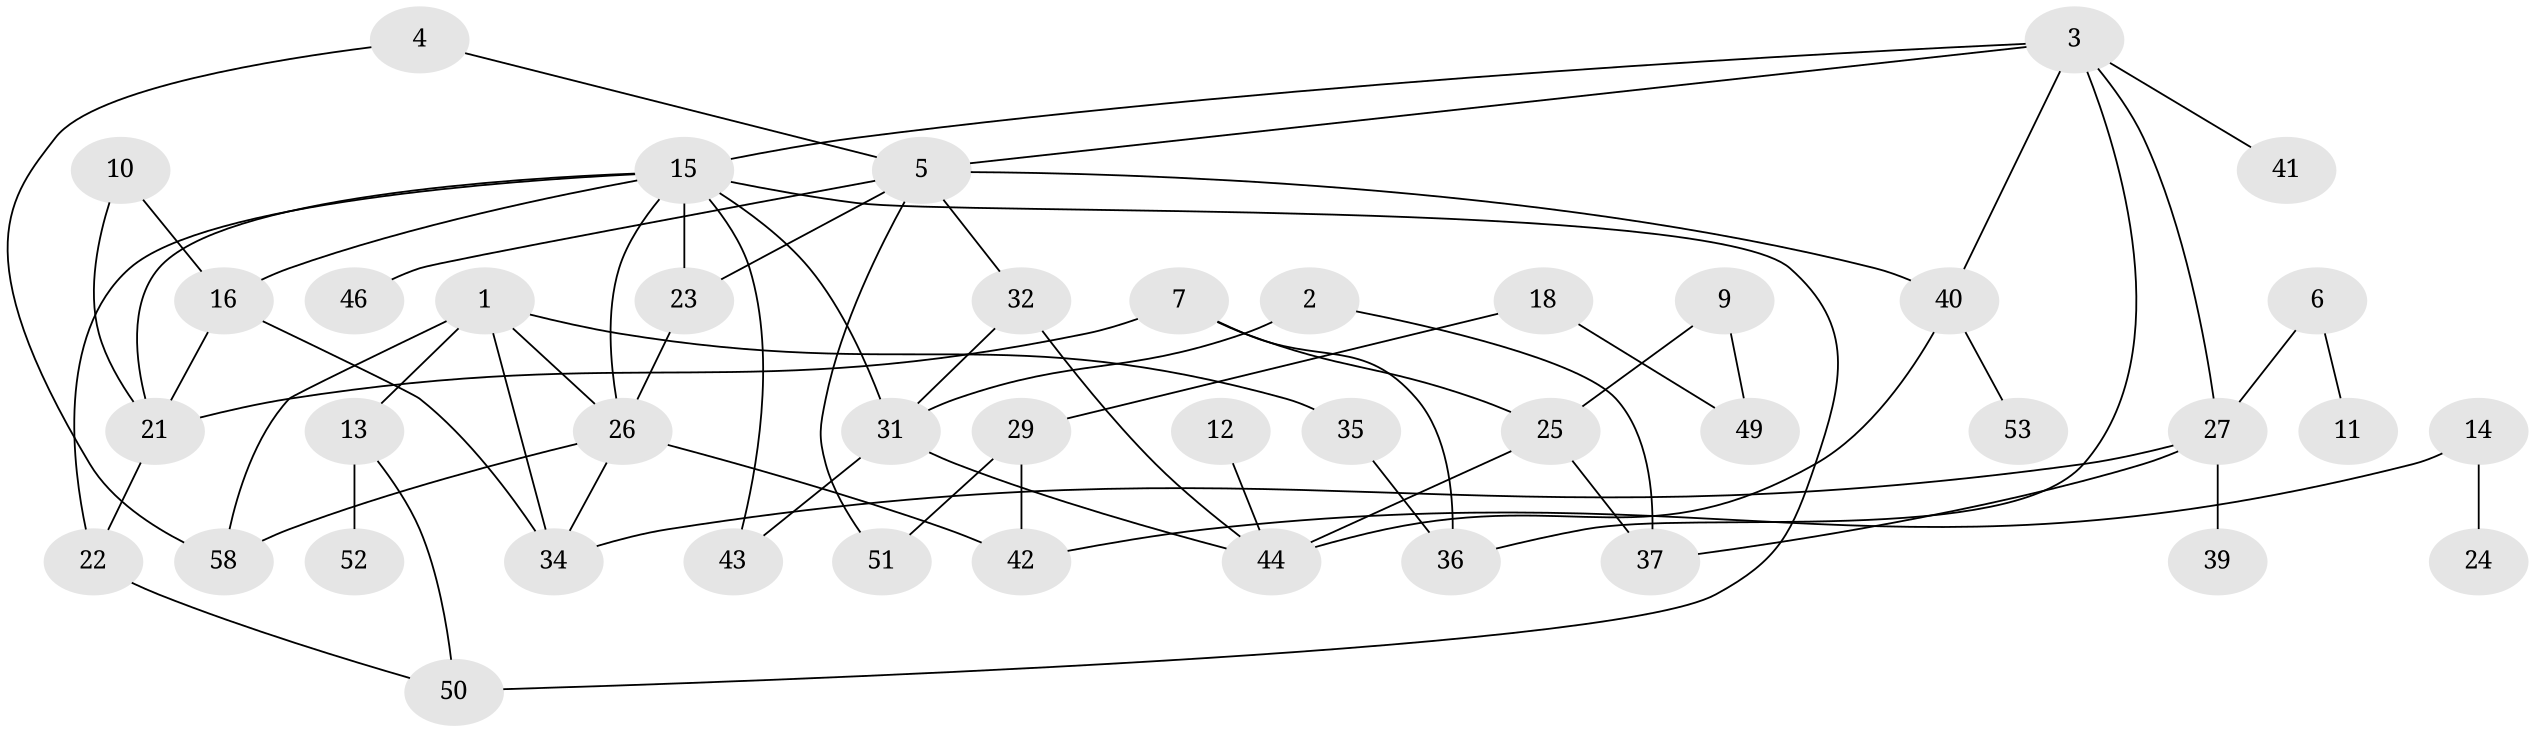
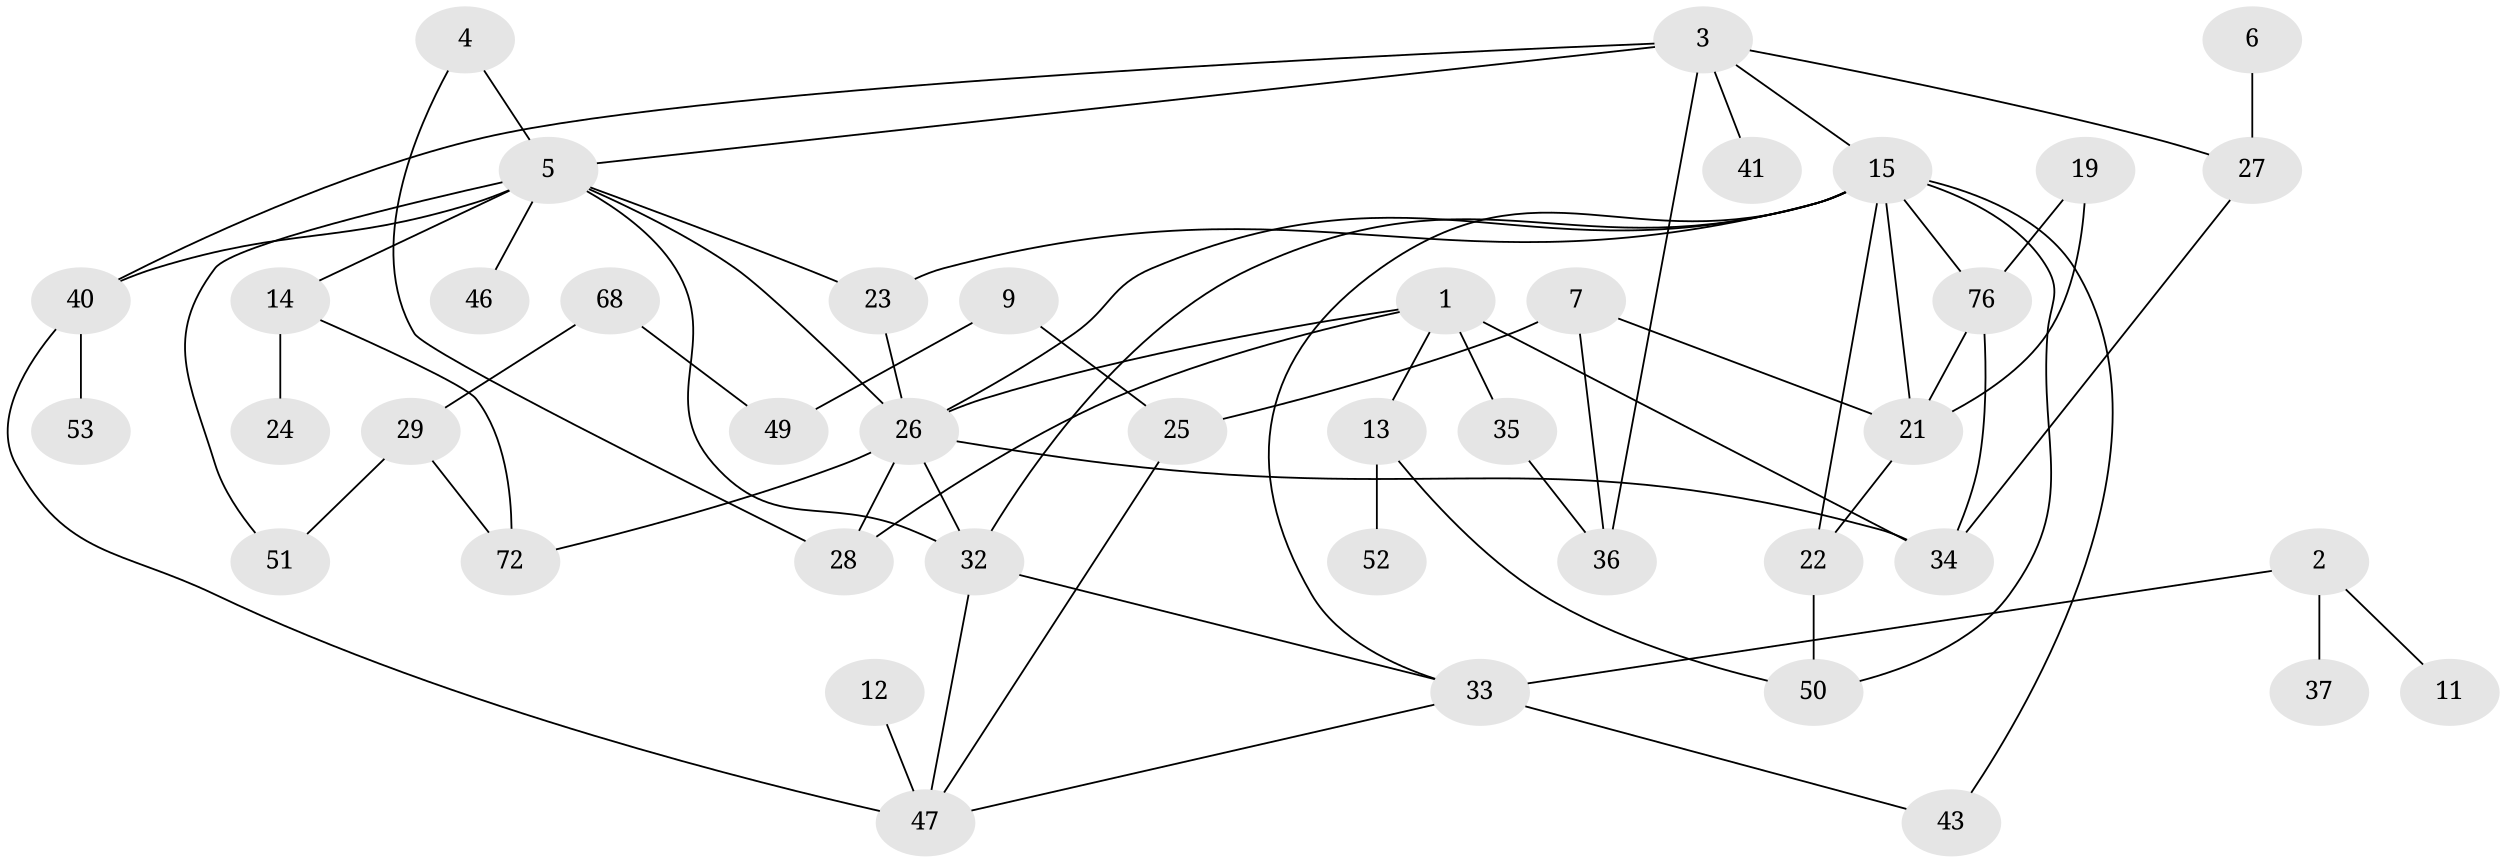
node "10": label "10" -> "19"
edge "5" -- "14": added
edge "15" -- "32": added
edge "5" -- "26": added
node "16": label "16" -> "76"
node "18": label "18" -> "68"
edge "6" -- "11": now "2" -- "11"
node "31": label "31" -> "33"
edge "25" -- "37": removed
edge "26" -- "32": added
edge "27" -- "37": removed
node "58": label "58" -> "28"
node "42": label "42" -> "72"
node "44": label "44" -> "47"
node "39": removed
